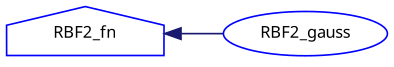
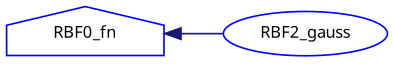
node "RBF2_fn": label "RBF2_fn" -> "RBF0_fn"
